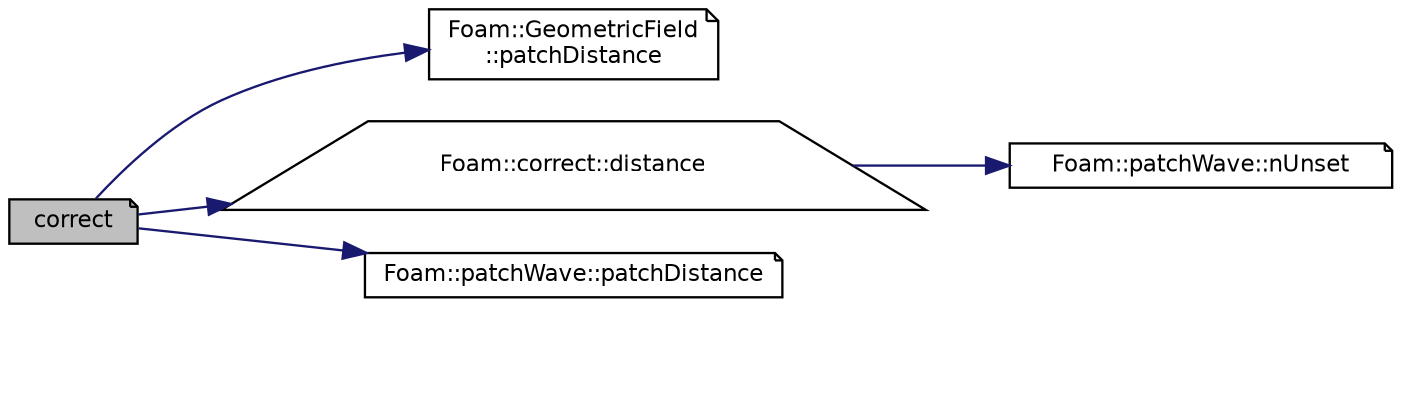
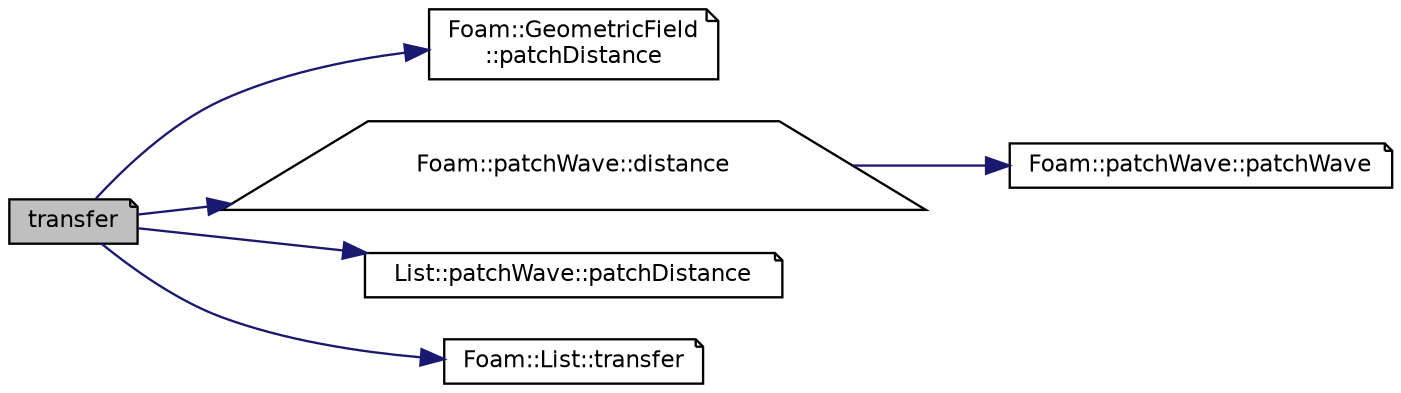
node "Foam::correct::distance": label "Foam::correct::distance" -> "Foam::patchWave::distance"
node "Foam::patchWave::nUnset": label "Foam::patchWave::nUnset" -> "Foam::patchWave::patchWave"
node "correct": label "correct" -> "transfer"
node "Foam::patchWave::patchDistance": label "Foam::patchWave::patchDistance" -> "List::patchWave::patchDistance"
node "Foam::List::transfer": added
